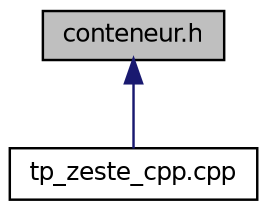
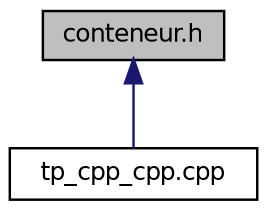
node "tp_zeste_cpp.cpp": label "tp_zeste_cpp.cpp" -> "tp_cpp_cpp.cpp"
